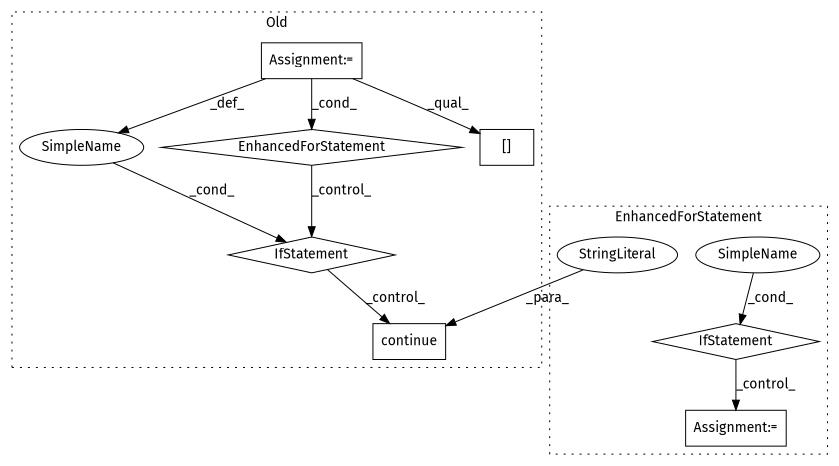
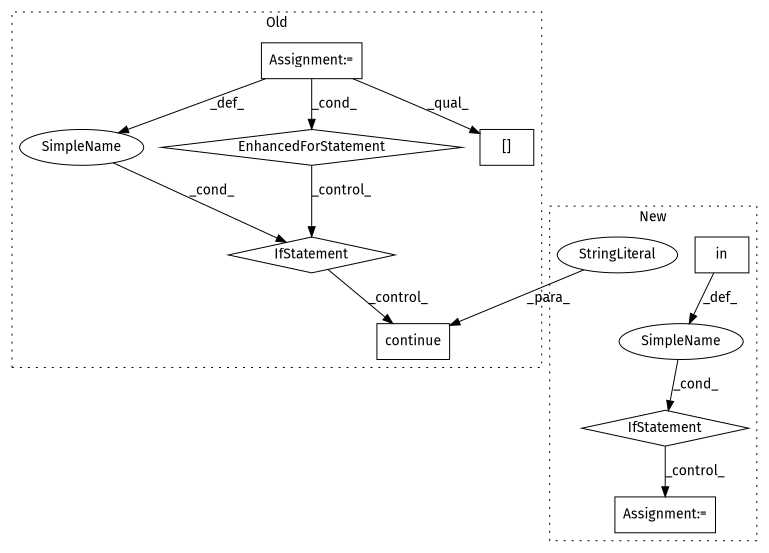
cluster "EnhancedForStatement": label "EnhancedForStatement" -> "New"
node "in": added
